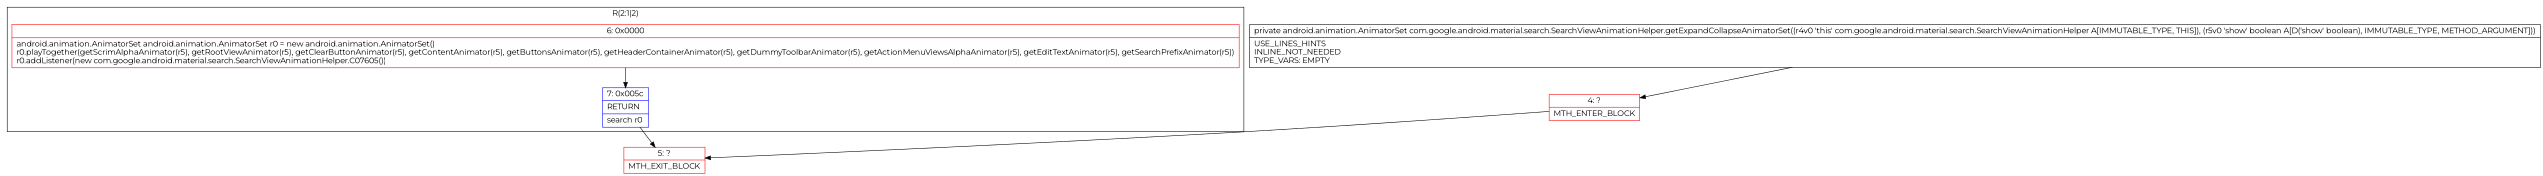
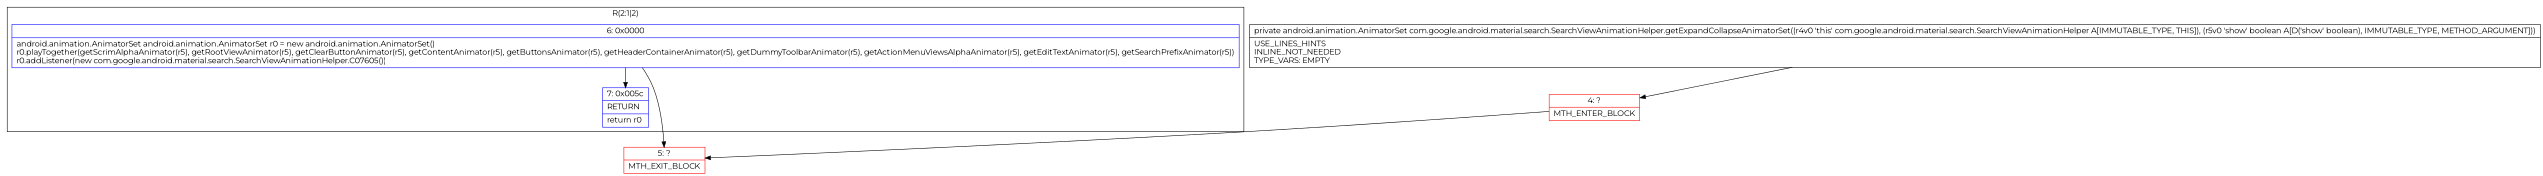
node "6: 0x0000": color red -> blue
node "7: 0x005c": text "search r0" -> "return r0"
edge "7: 0x005c" -> "5: ?": now "6: 0x0000" -> "5: ?"
